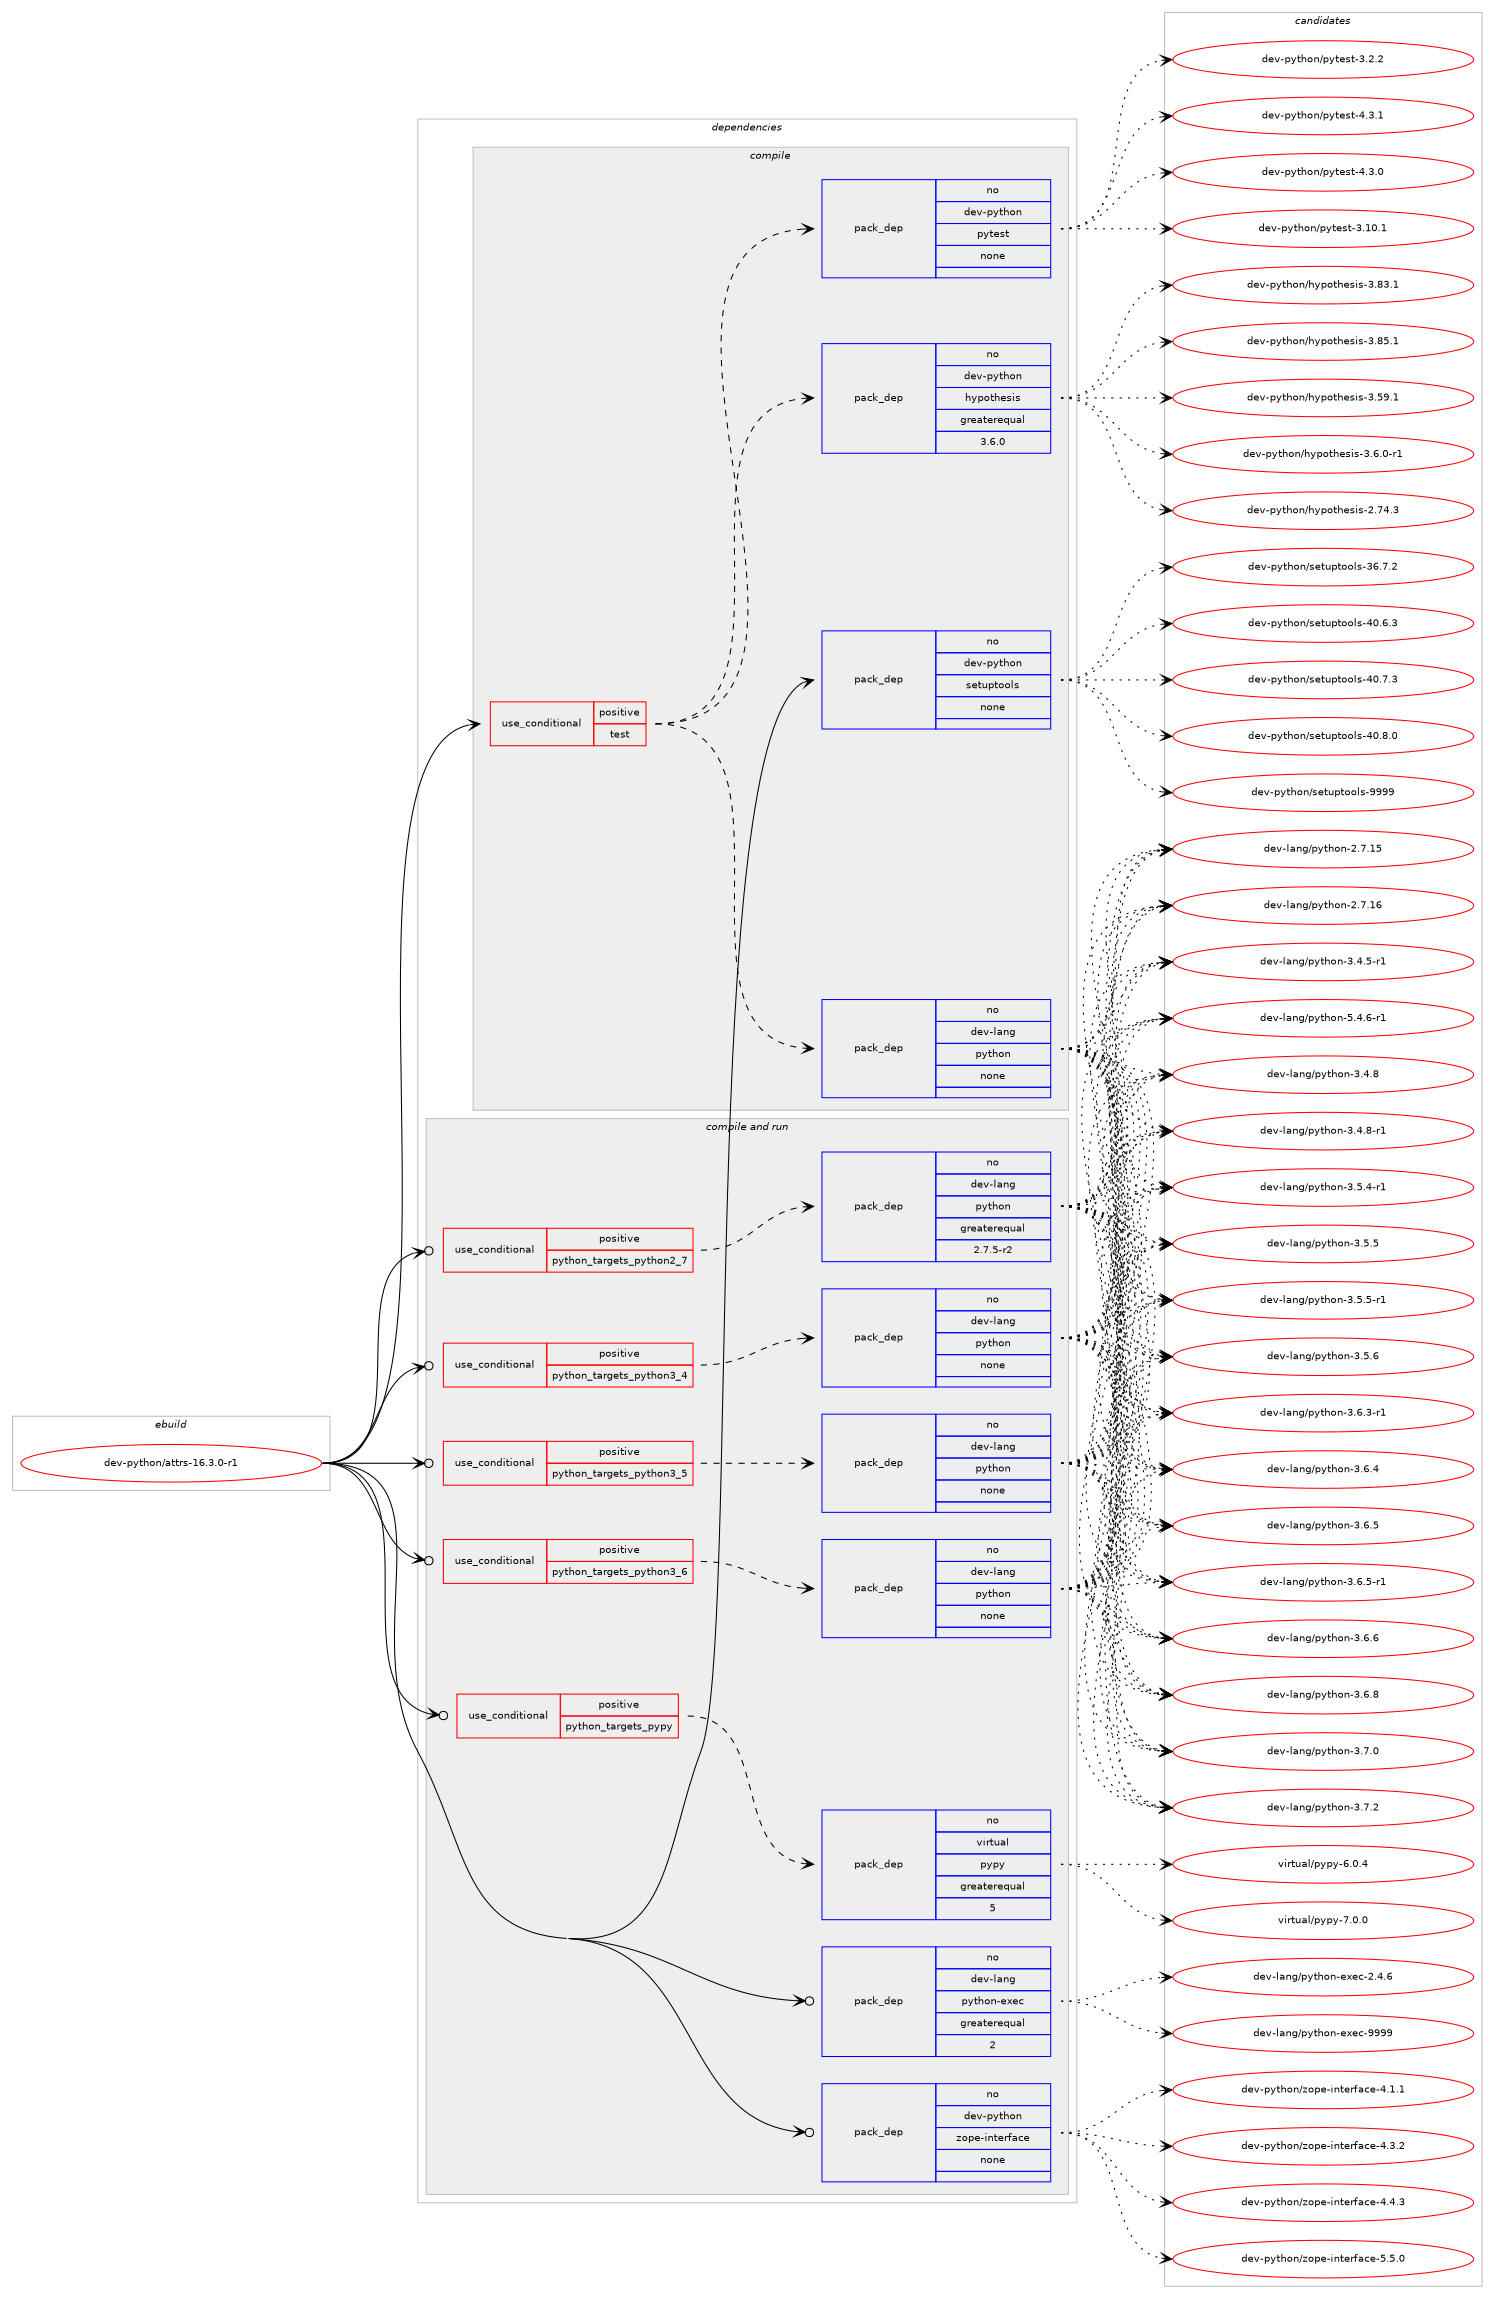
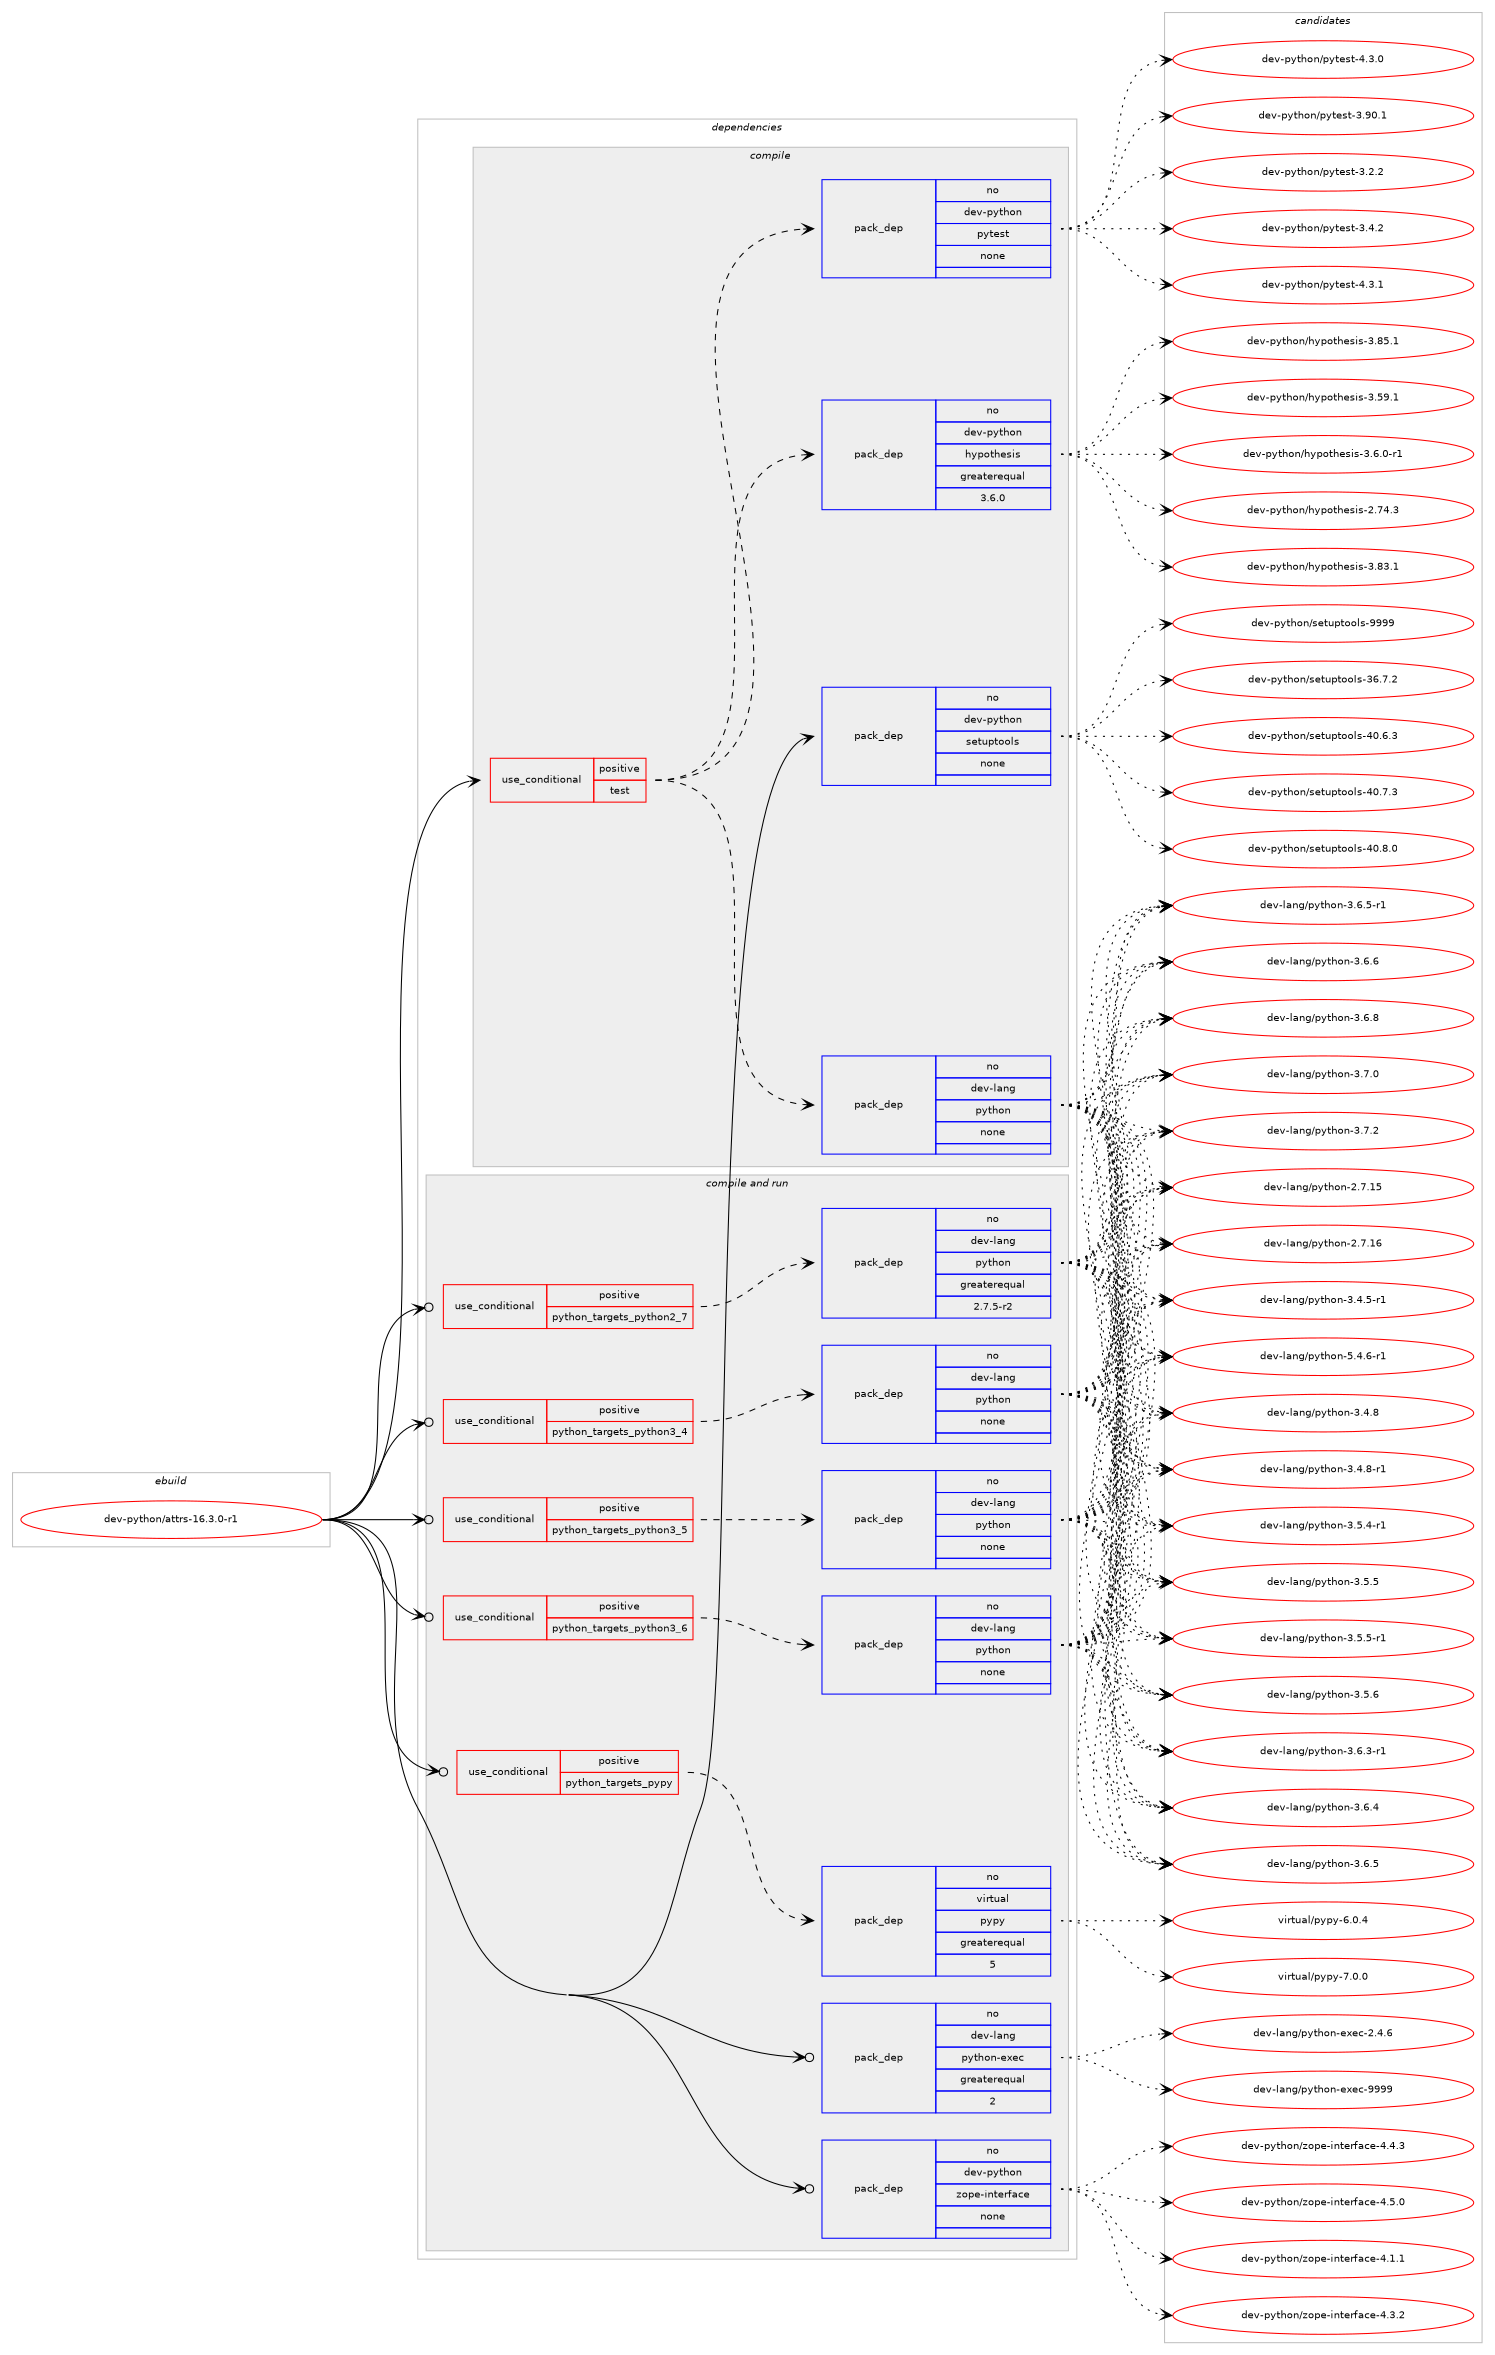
node "dev-python/pytest-3.4.2": added
node "dev-python/pytest-3.10.1": label "dev-python/pytest-3.10.1" -> "dev-python/pytest-3.90.1"
node "dev-python/zope-interface-5.5.0": label "dev-python/zope-interface-5.5.0" -> "dev-python/zope-interface-4.5.0"
